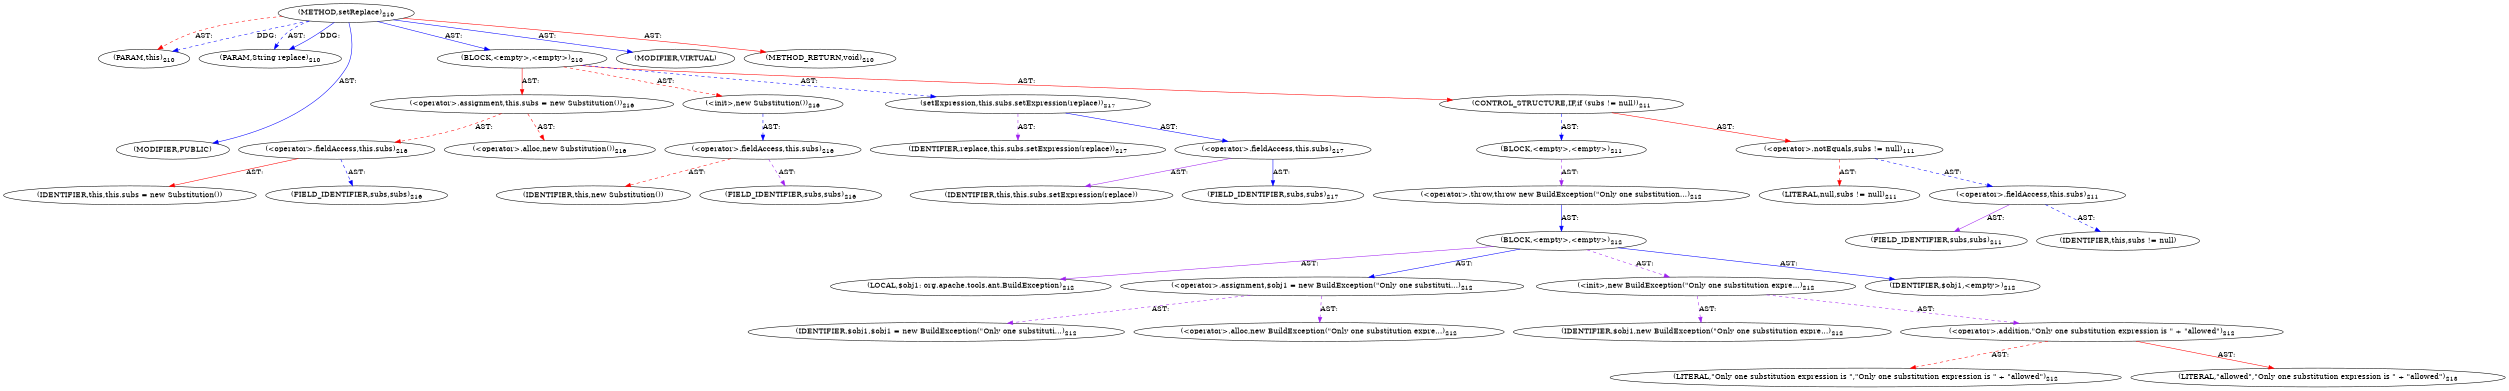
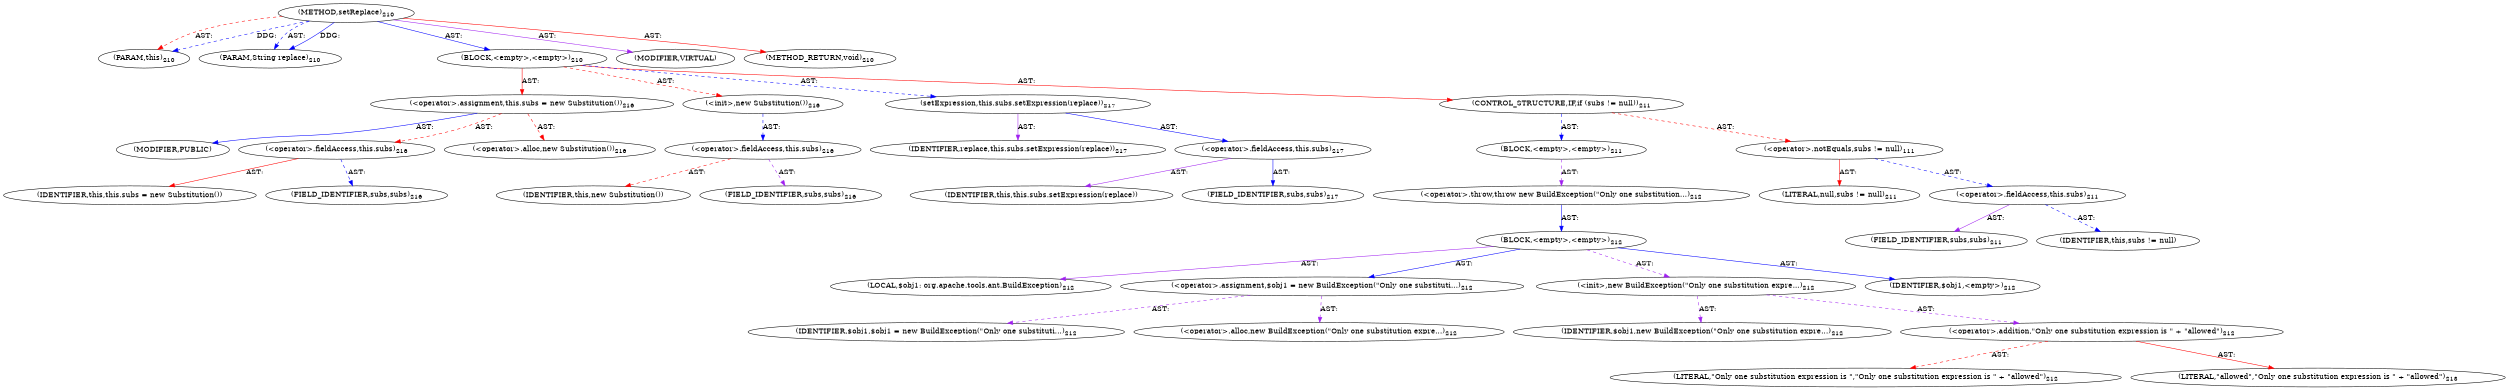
edge "(METHOD,setReplace)" -> "(MODIFIER,VIRTUAL)": color blue -> purple
edge "(METHOD,setReplace)" -> "(MODIFIER,PUBLIC)": now "(<operator>.assignment,this.subs = new Substitution())" -> "(MODIFIER,PUBLIC)"
edge "(setExpression,this.subs.setExpression(replace))" -> "(IDENTIFIER,replace,this.subs.setExpression(replace))": style dashed -> solid
edge "(CONTROL_STRUCTURE,IF,if (subs != null))" -> "(<operator>.notEquals,subs != null)": style solid -> dashed
edge "(<operator>.notEquals,subs != null)" -> "(LITERAL,null,subs != null)": style dashed -> solid
